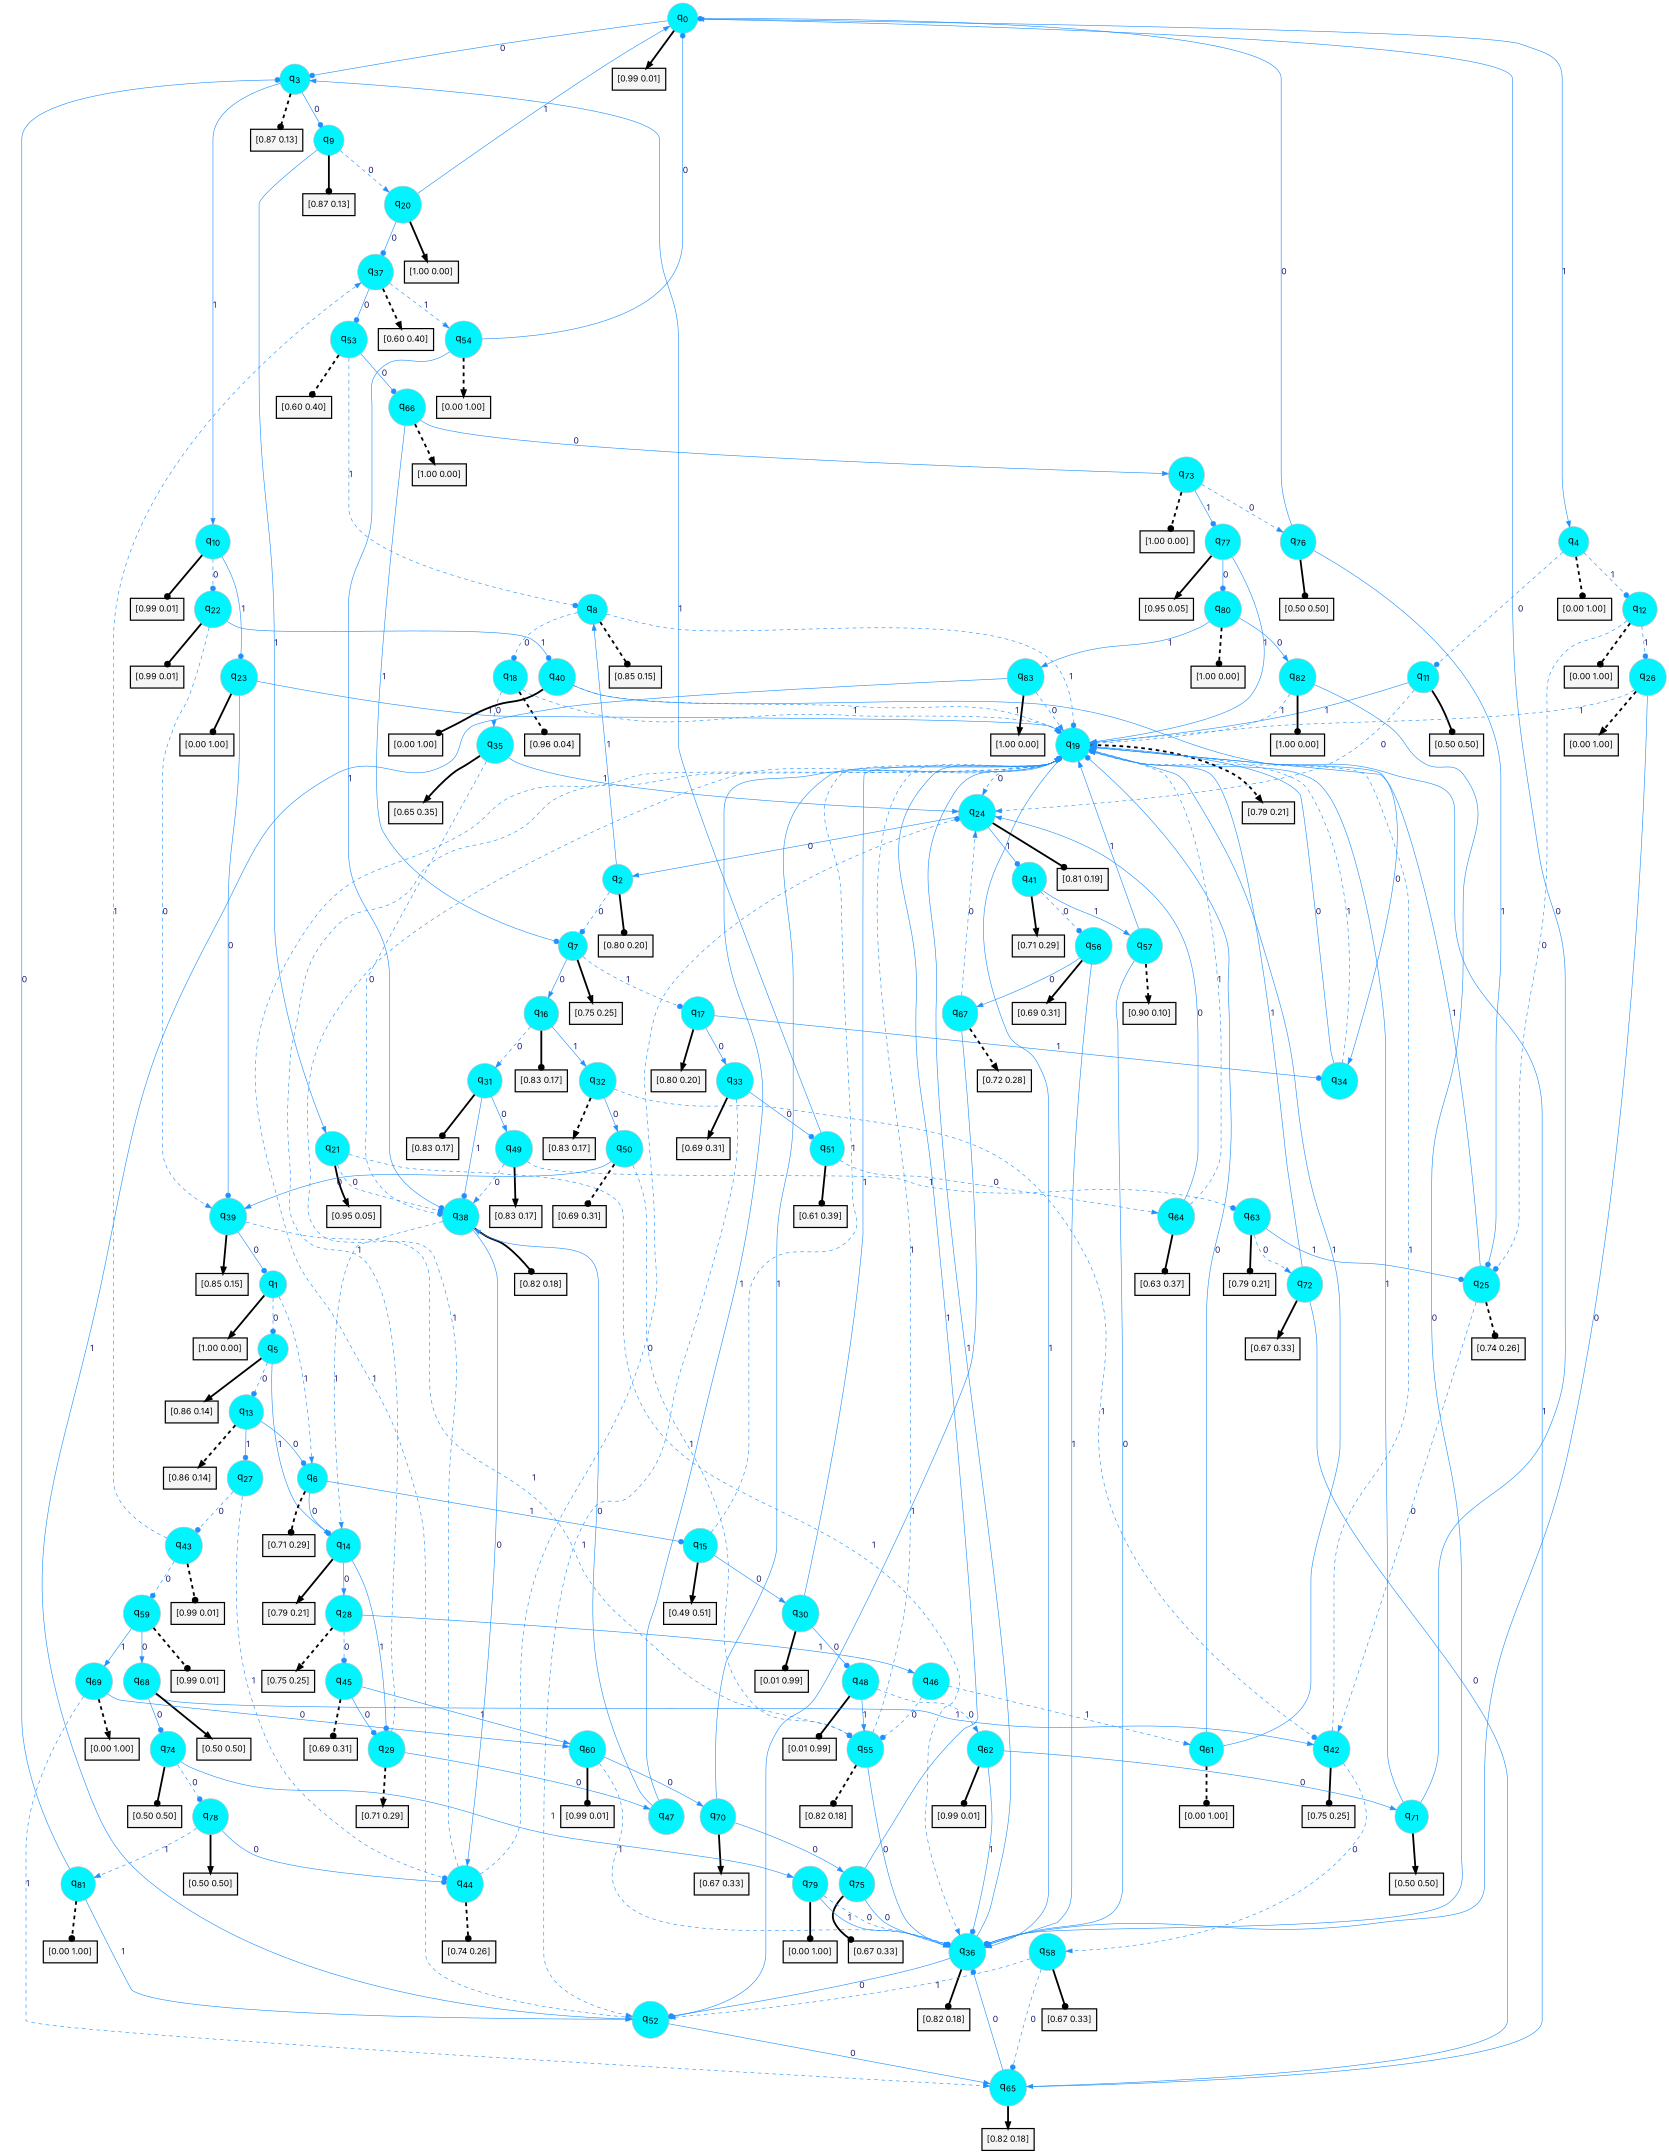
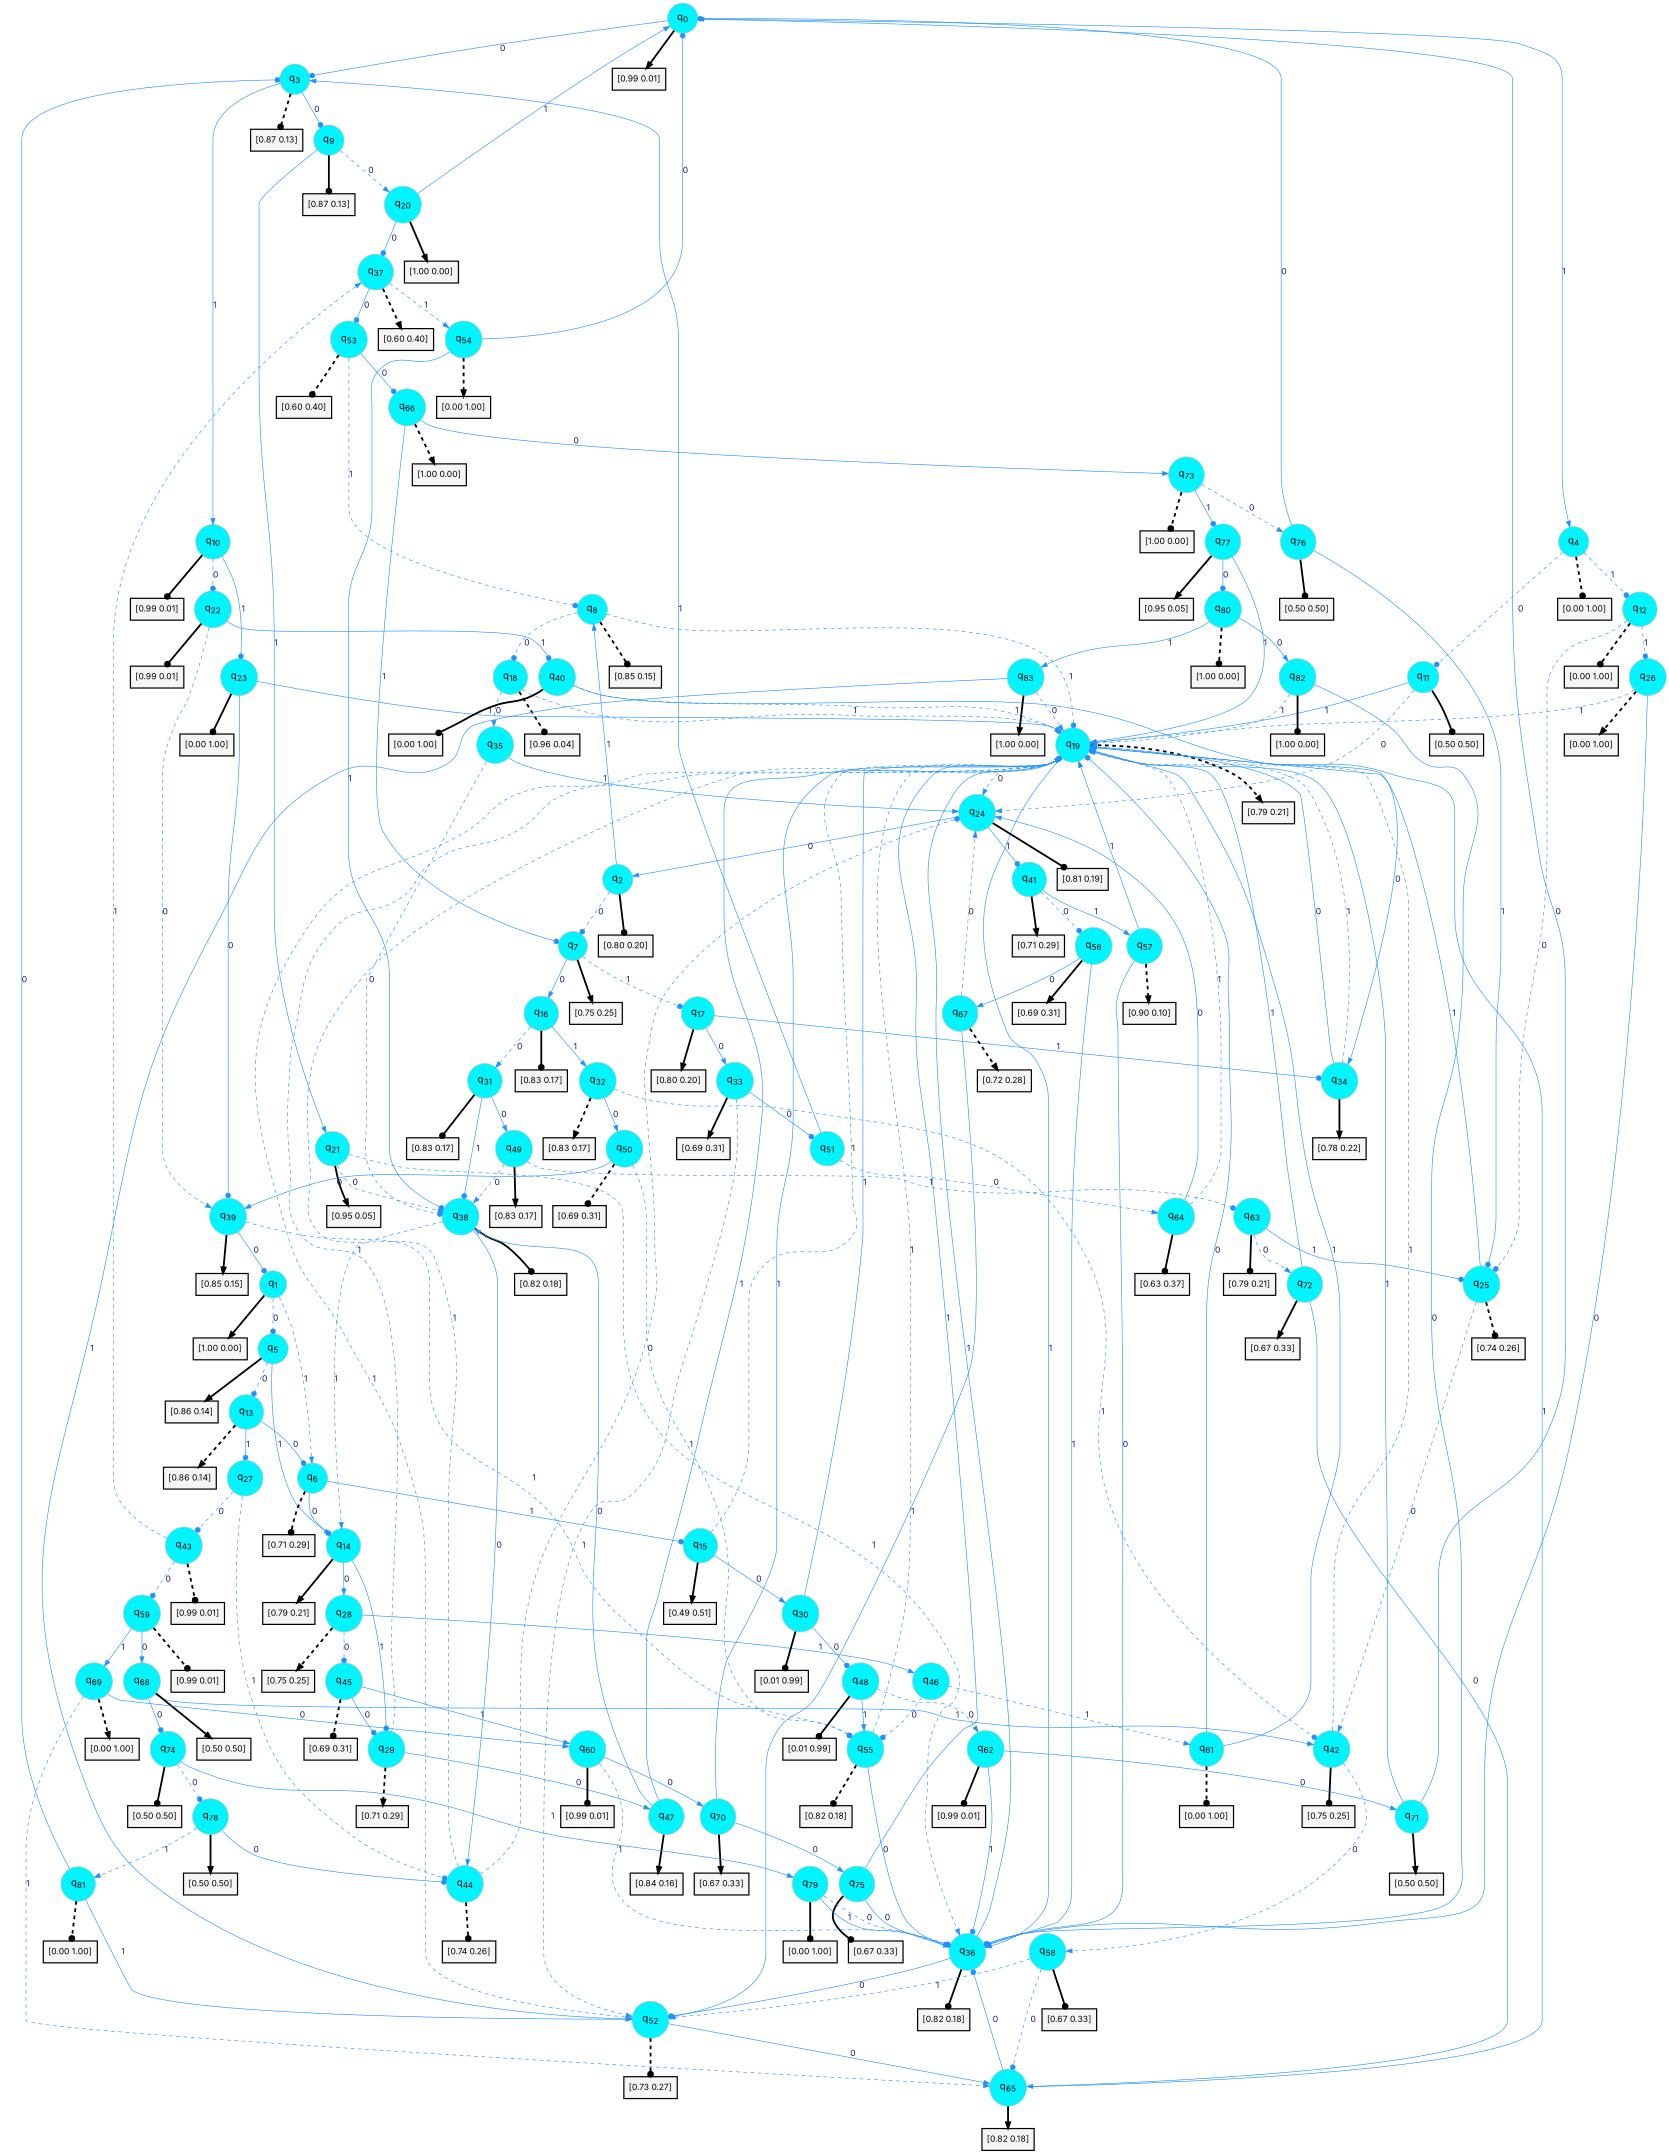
node "[0.65 0.35]": removed
node "[0.78 0.22]": added
node "[0.61 0.39]": removed
node "[0.84 0.16]": added
node "[0.73 0.27]": added
